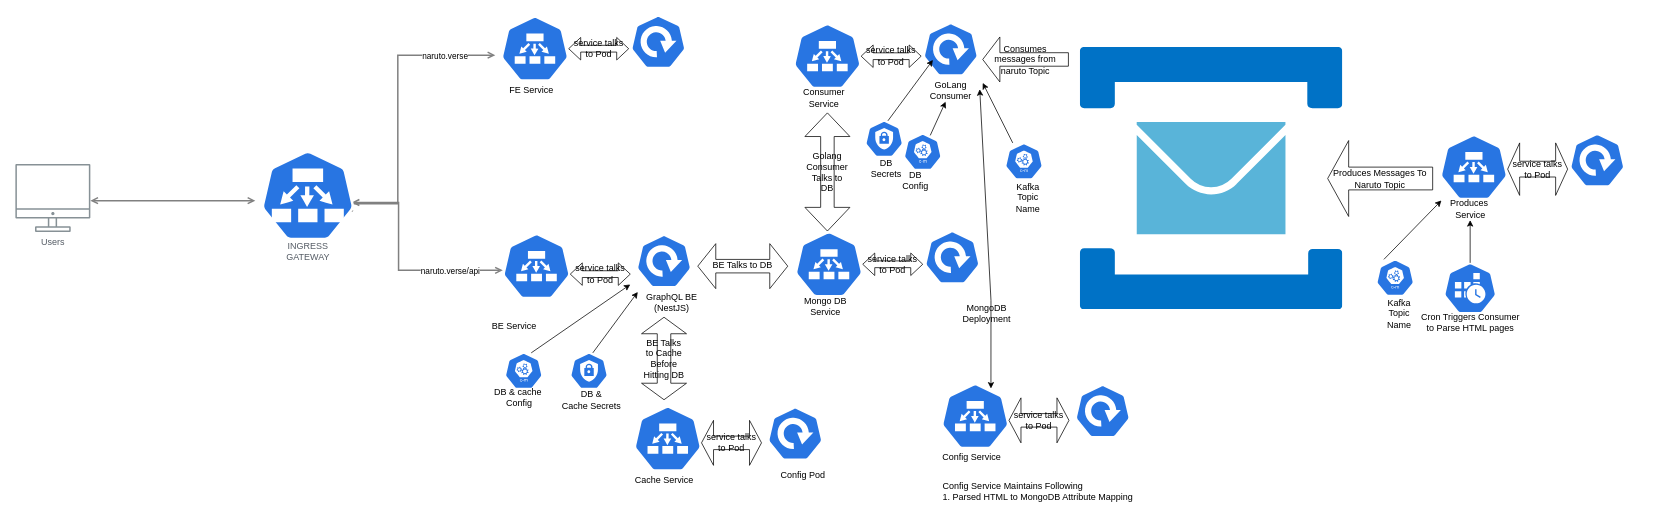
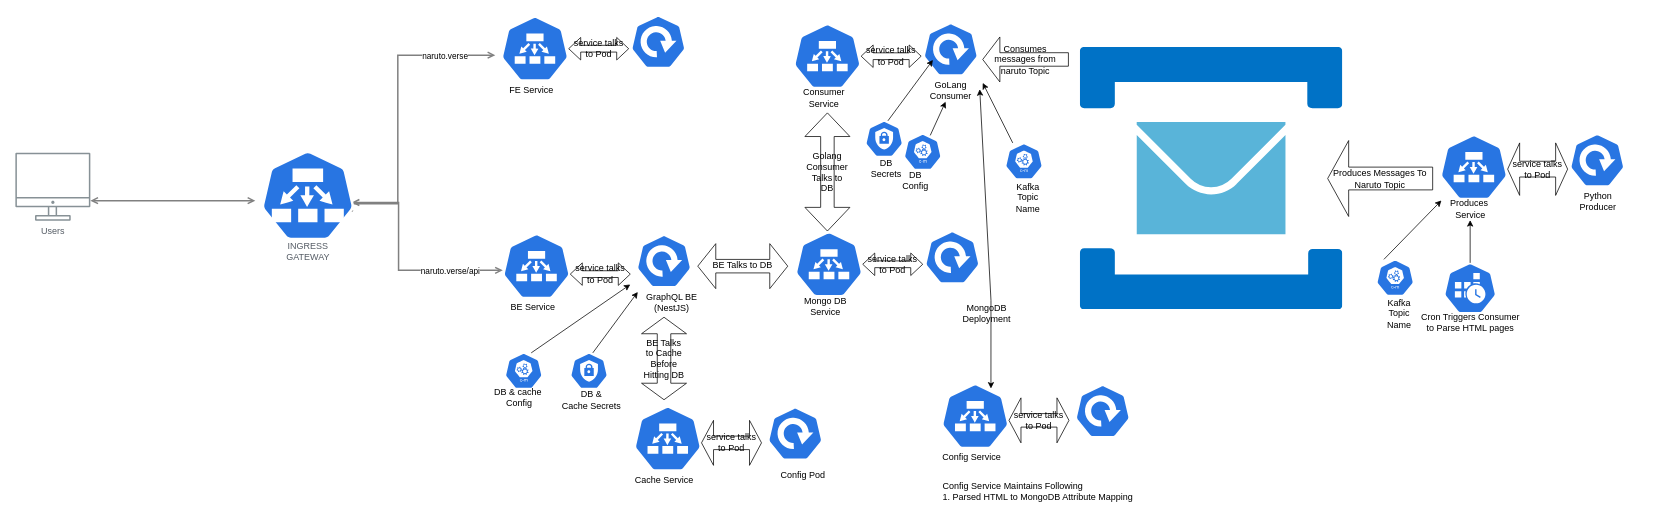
node "Users": moved (53, 198) -> (53, 187)
node "Python Producer": added
node "BE Service": moved (514, 327) -> (533, 308)
